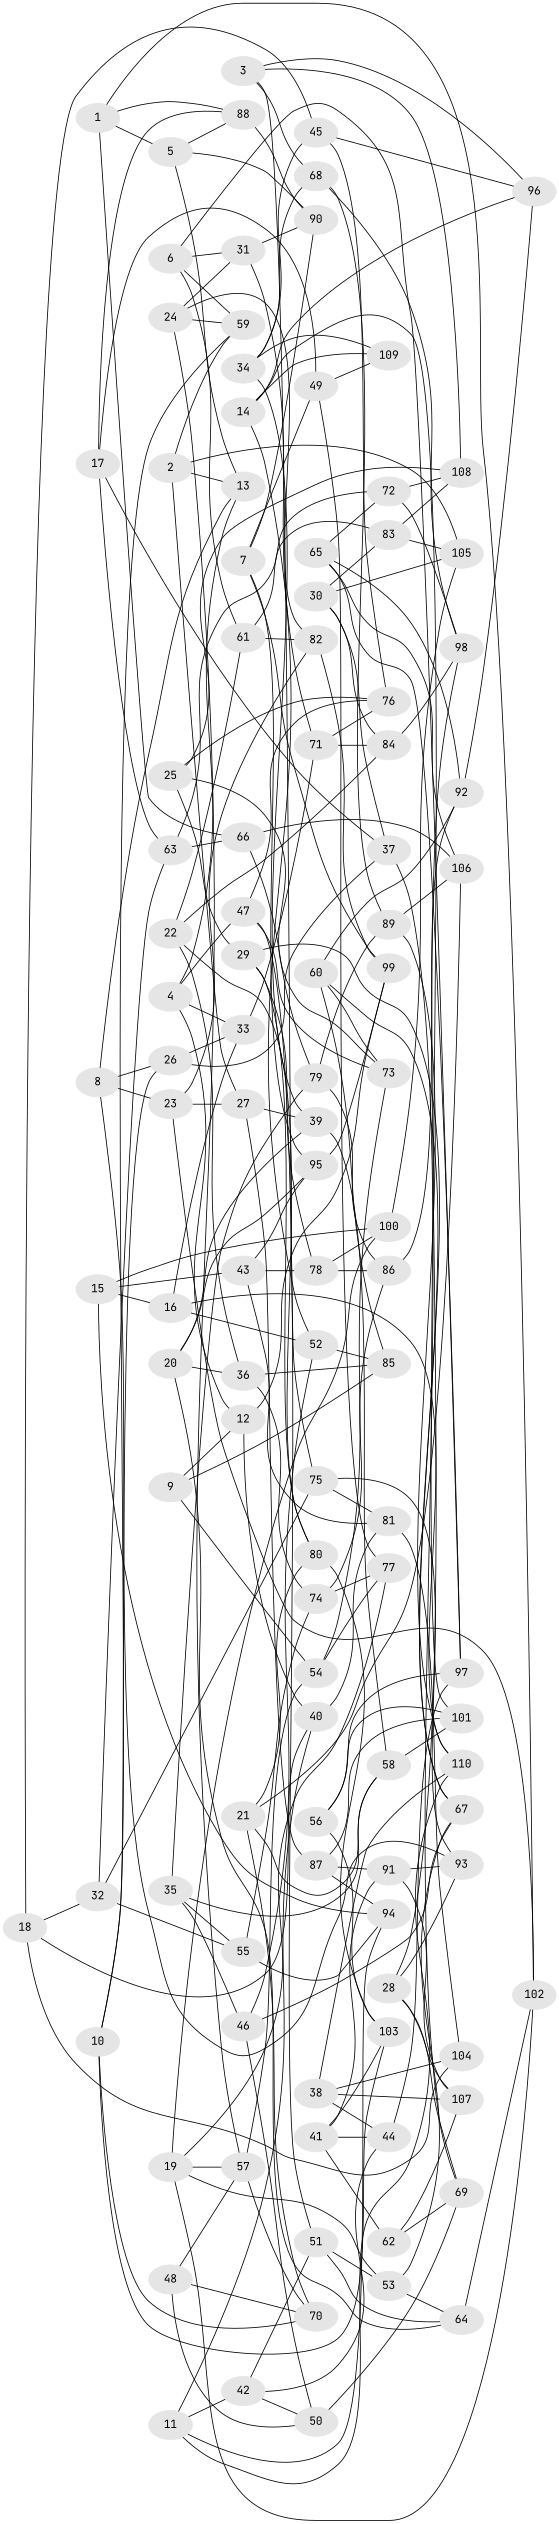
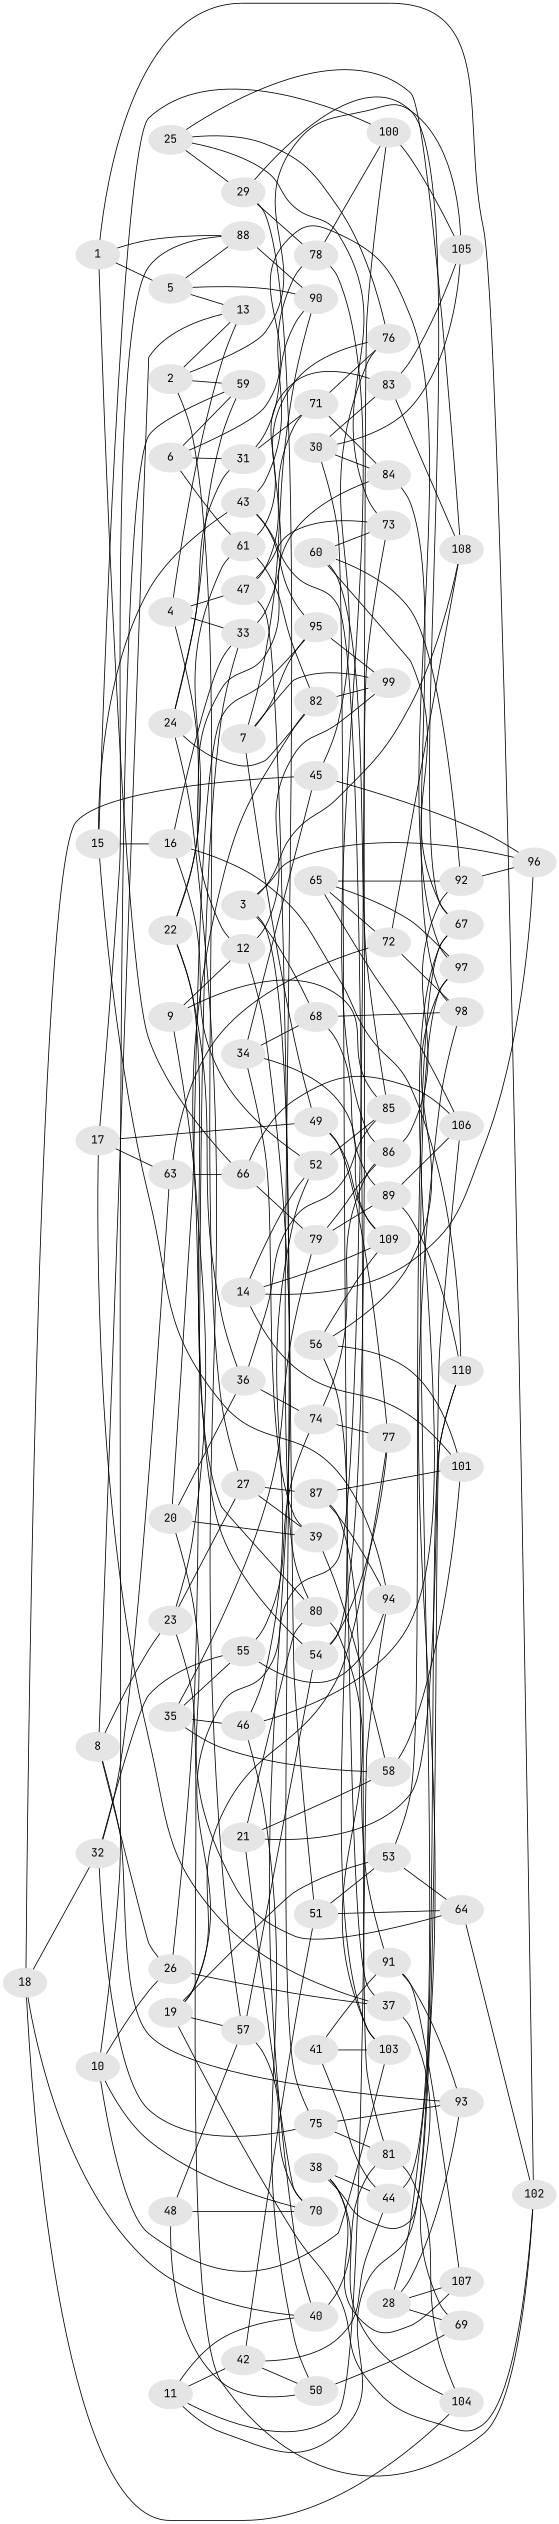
edge "109" -- "56": added
node "62": removed
